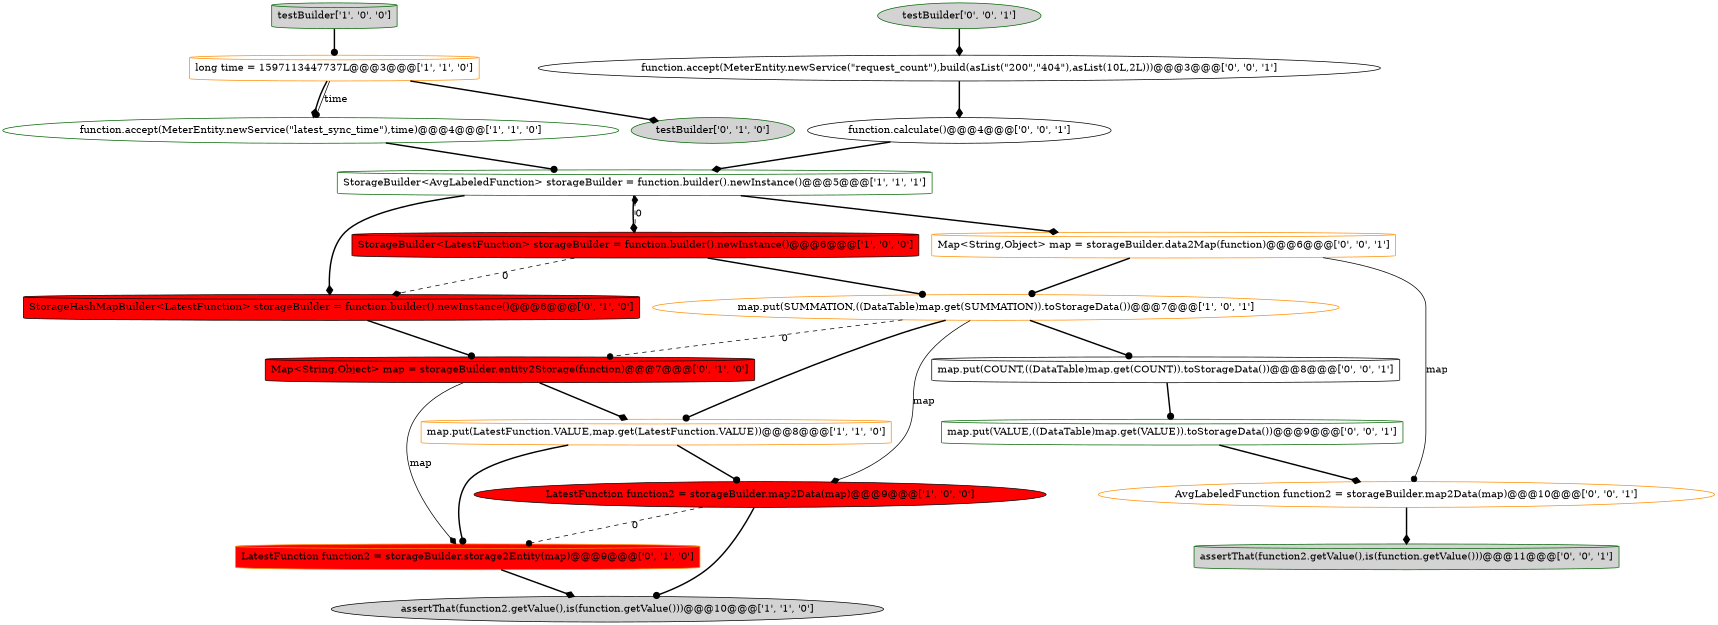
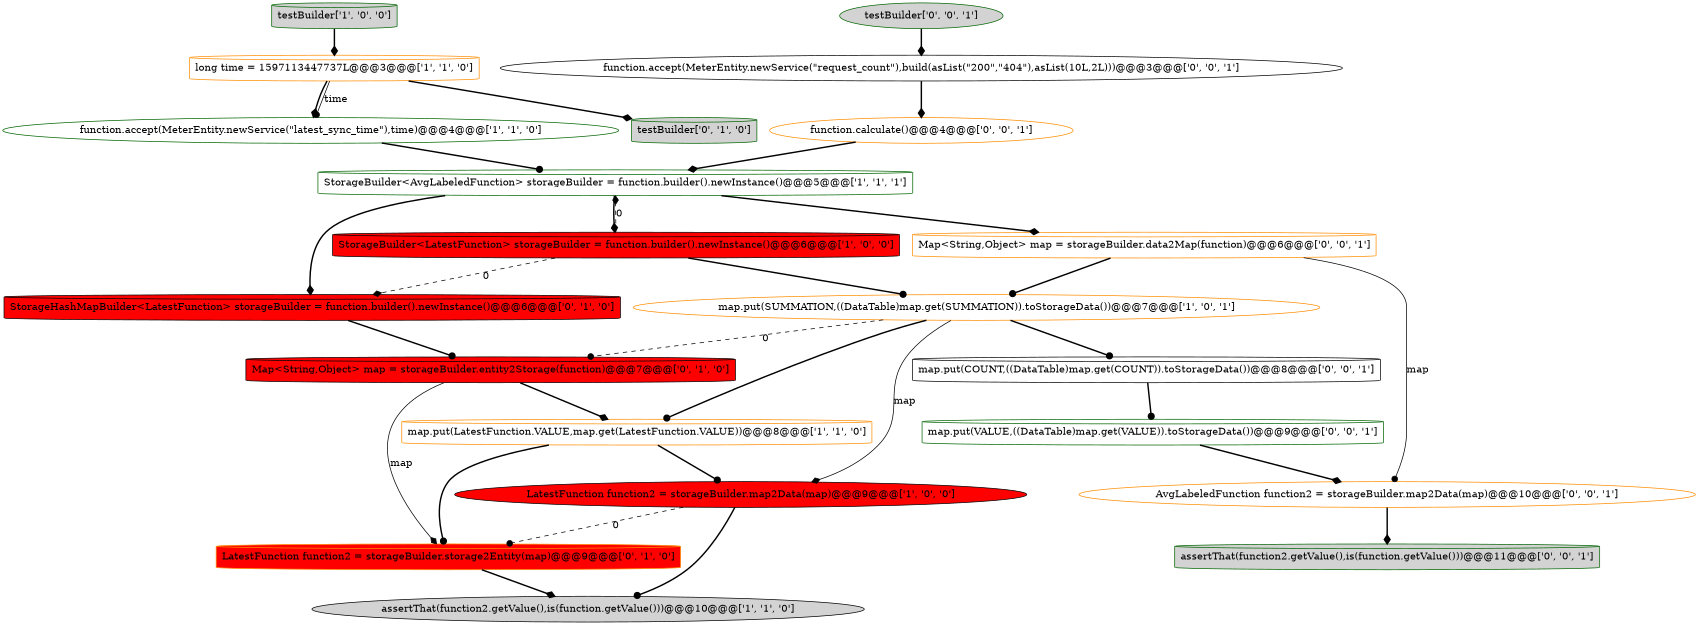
edge "testBuilder['1', '0', '0']" -> "long time = 1597113447737L@@@3@@@['1', '1', '0']": arrowhead dot -> diamond
node "testBuilder['0', '1', '0']": shape ellipse -> cylinder
node "function.calculate()@@@4@@@['0', '0', '1']": color black -> darkorange
